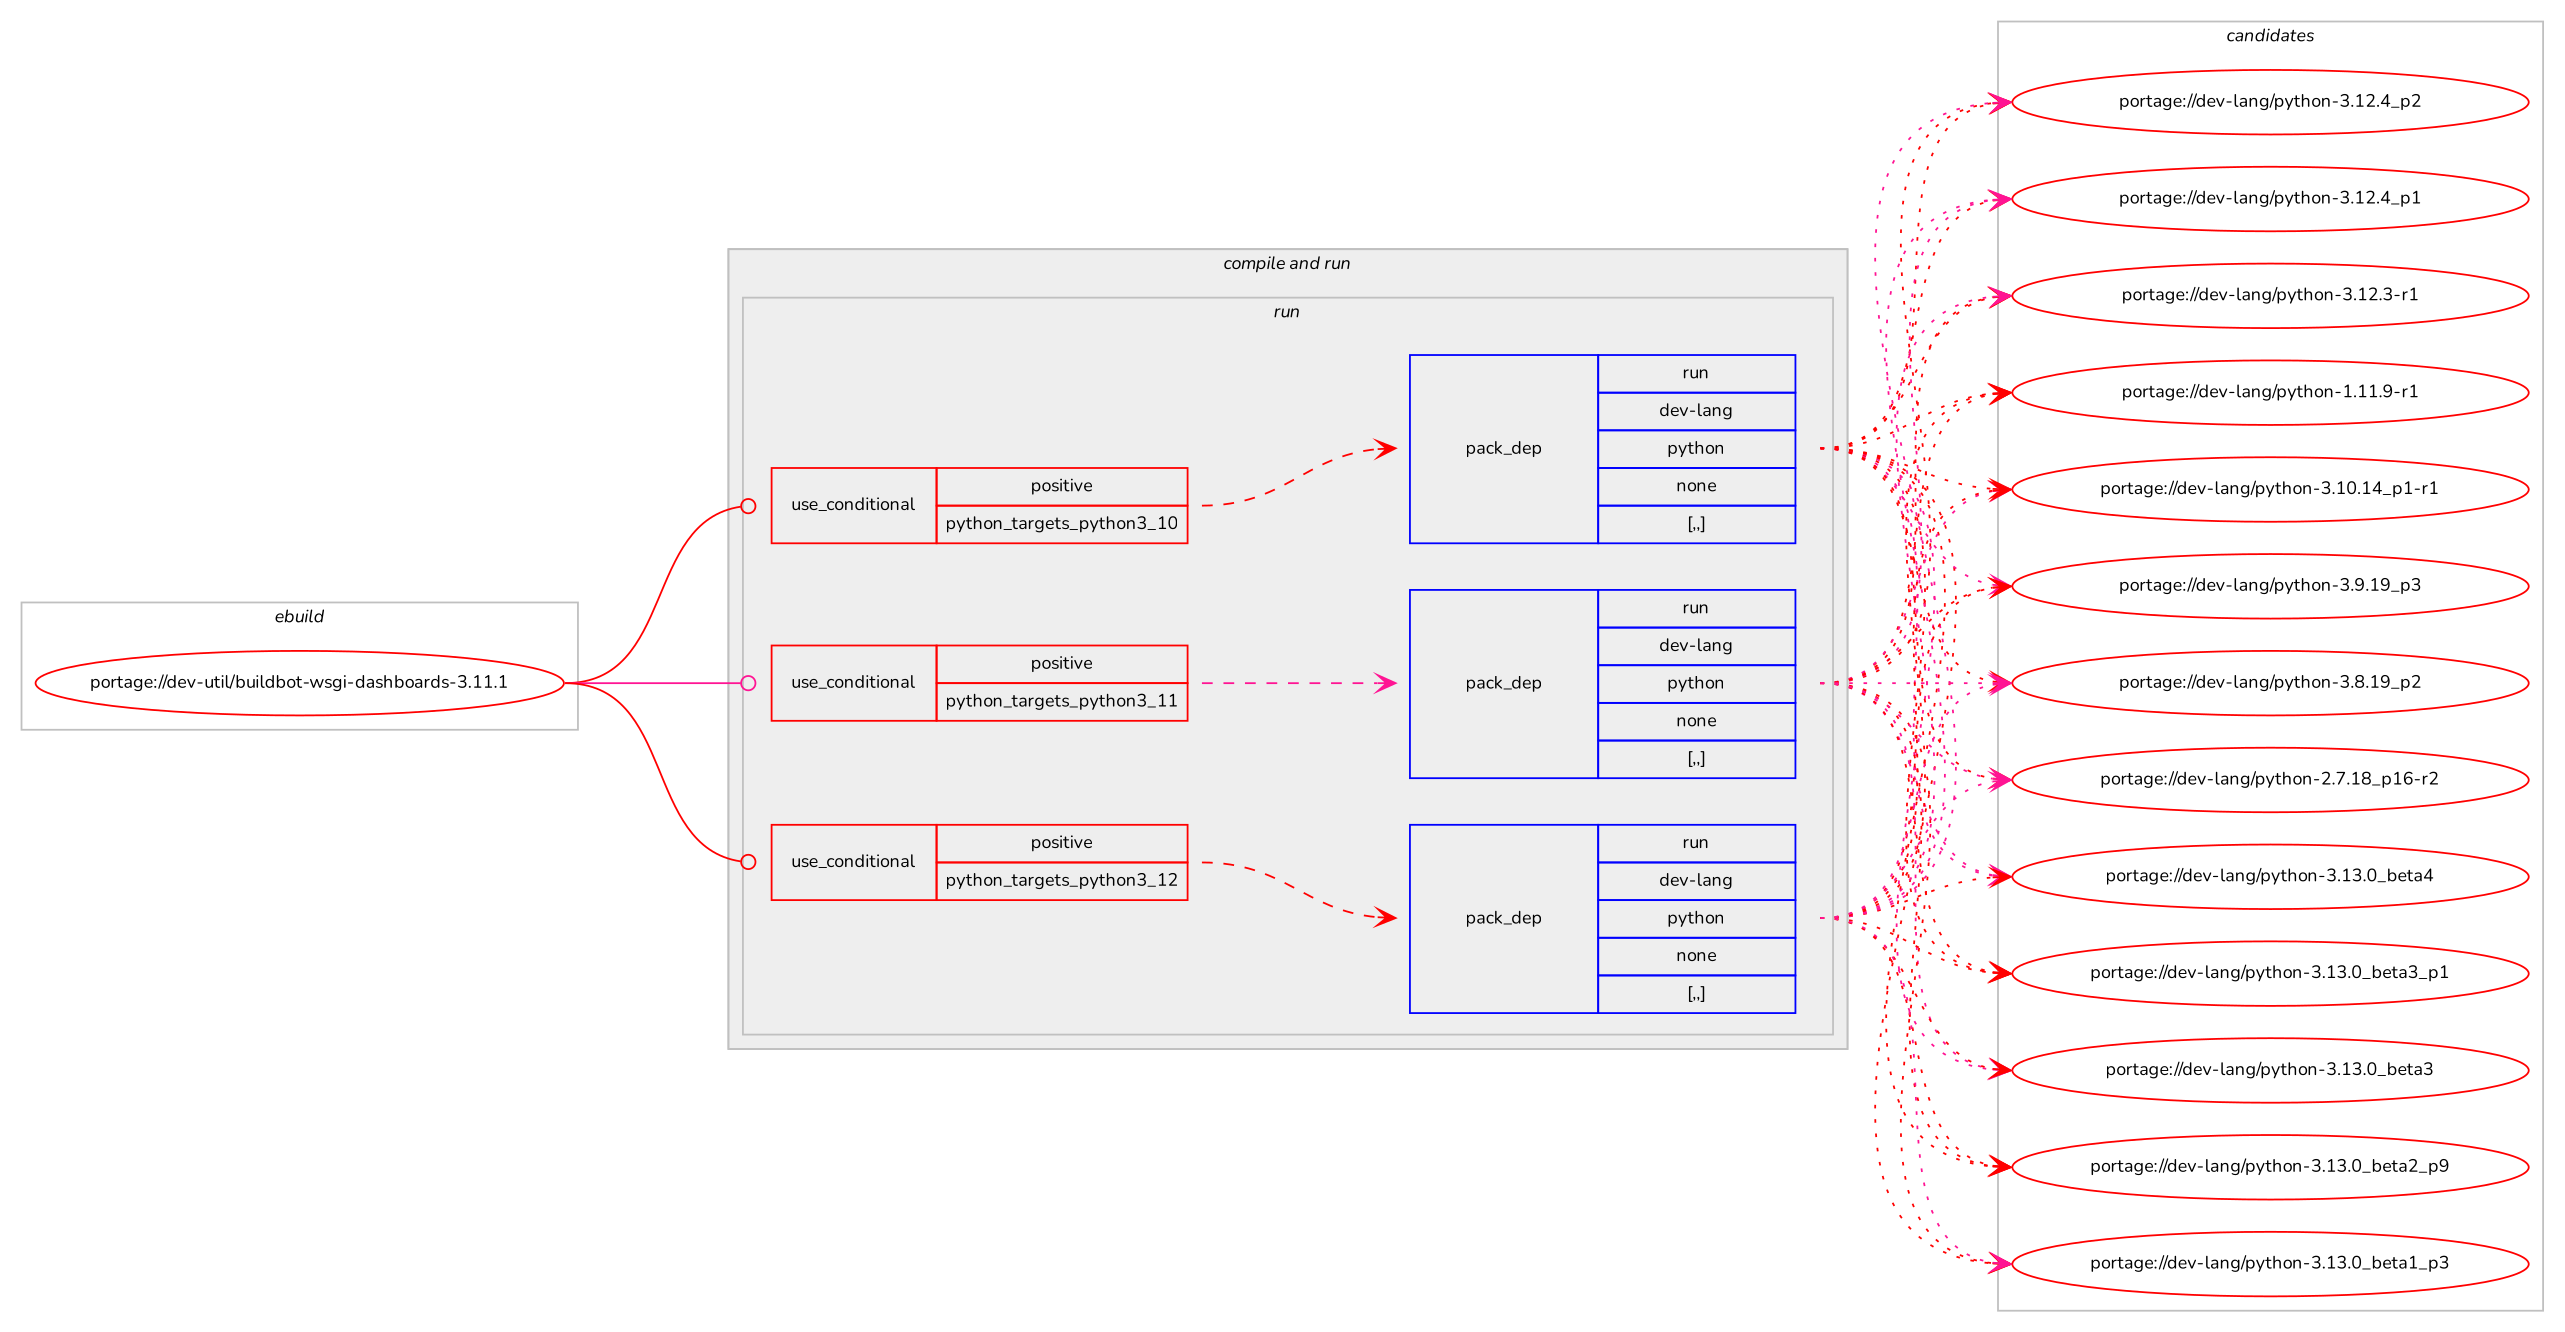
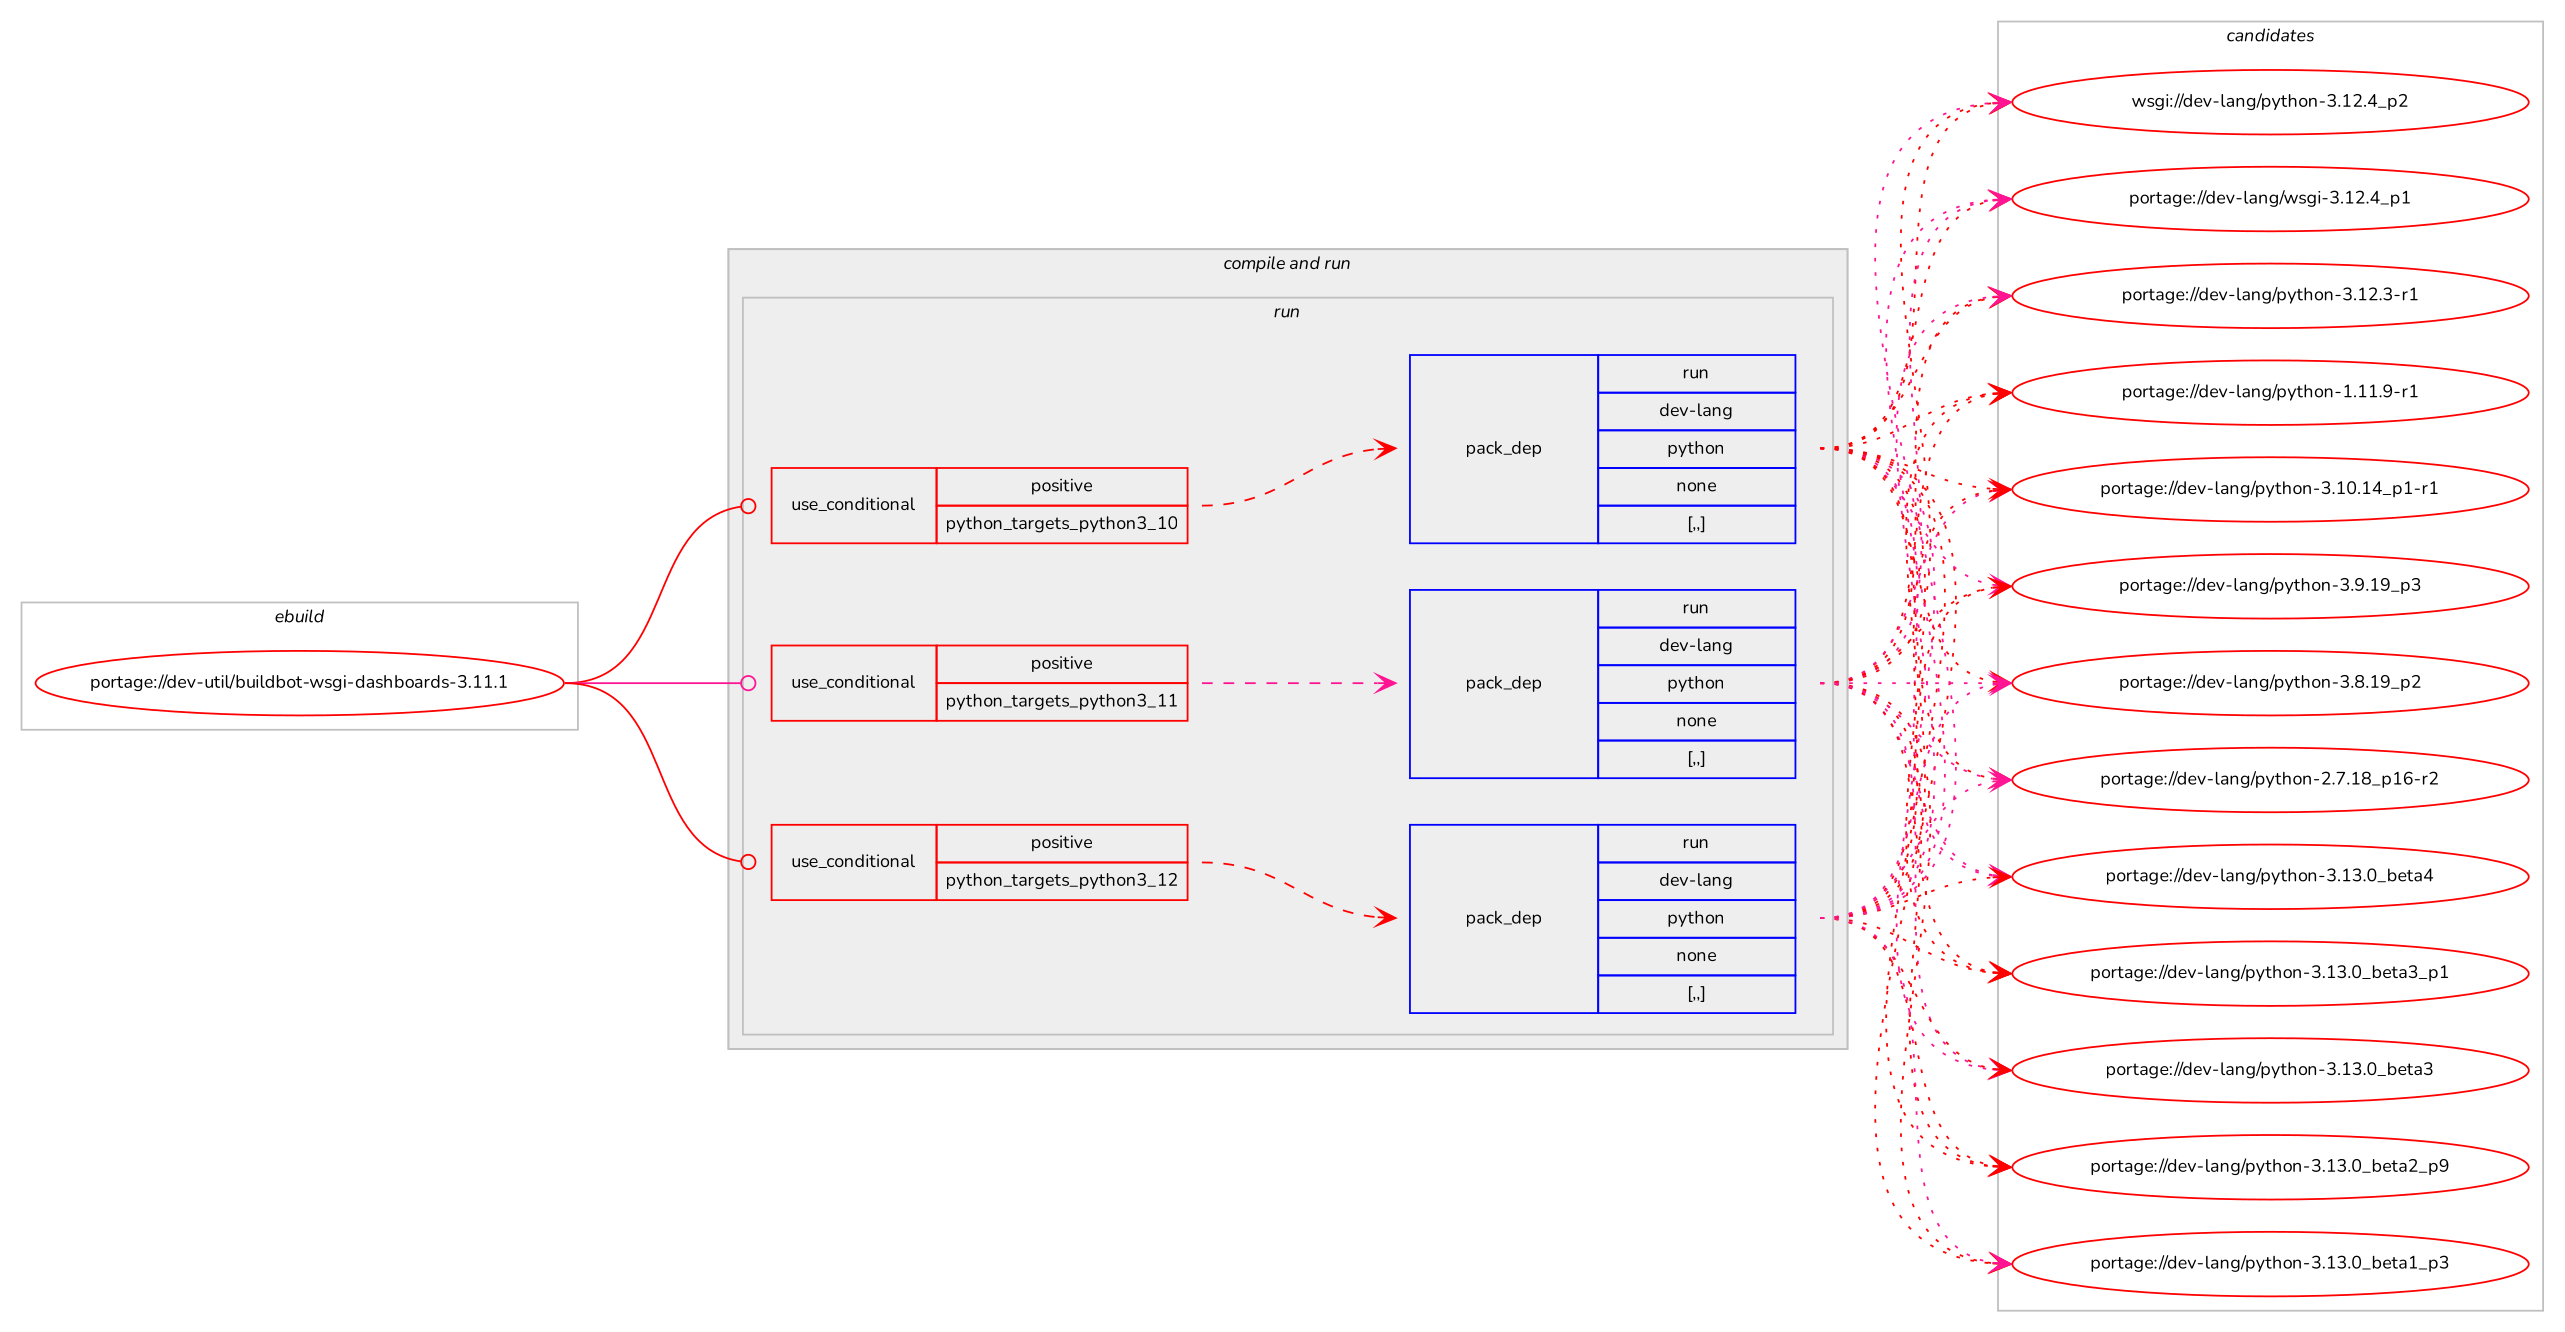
node "portage://dev-lang/python-3.12.4_p2": label "portage://dev-lang/python-3.12.4_p2" -> "wsgi://dev-lang/python-3.12.4_p2"
node "portage://dev-lang/python-3.12.4_p1": label "portage://dev-lang/python-3.12.4_p1" -> "portage://dev-lang/wsgi-3.12.4_p1"
